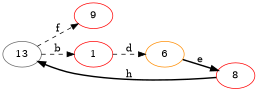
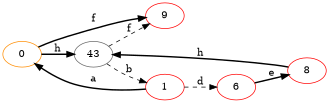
node "0": added
node "13": label "13" -> "43"
node "6": color darkorange -> red
